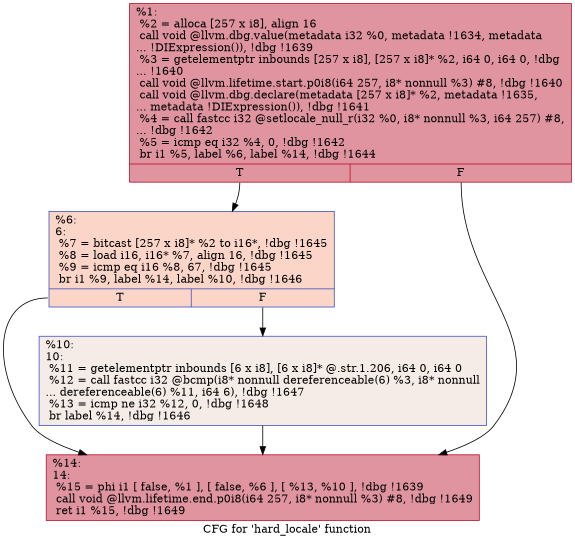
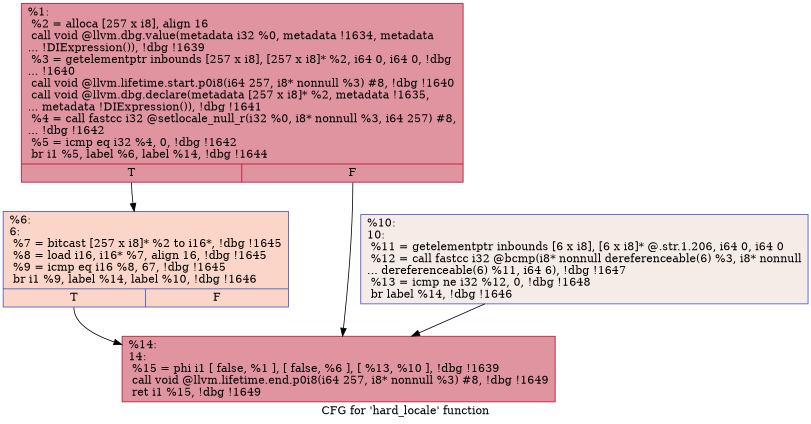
edge "%6:" -> "%10:": removed
